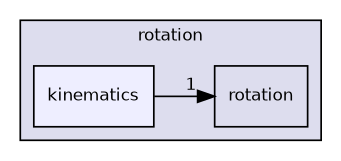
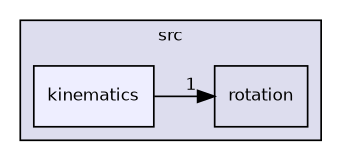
cluster "rotation": label "rotation" -> "src"
